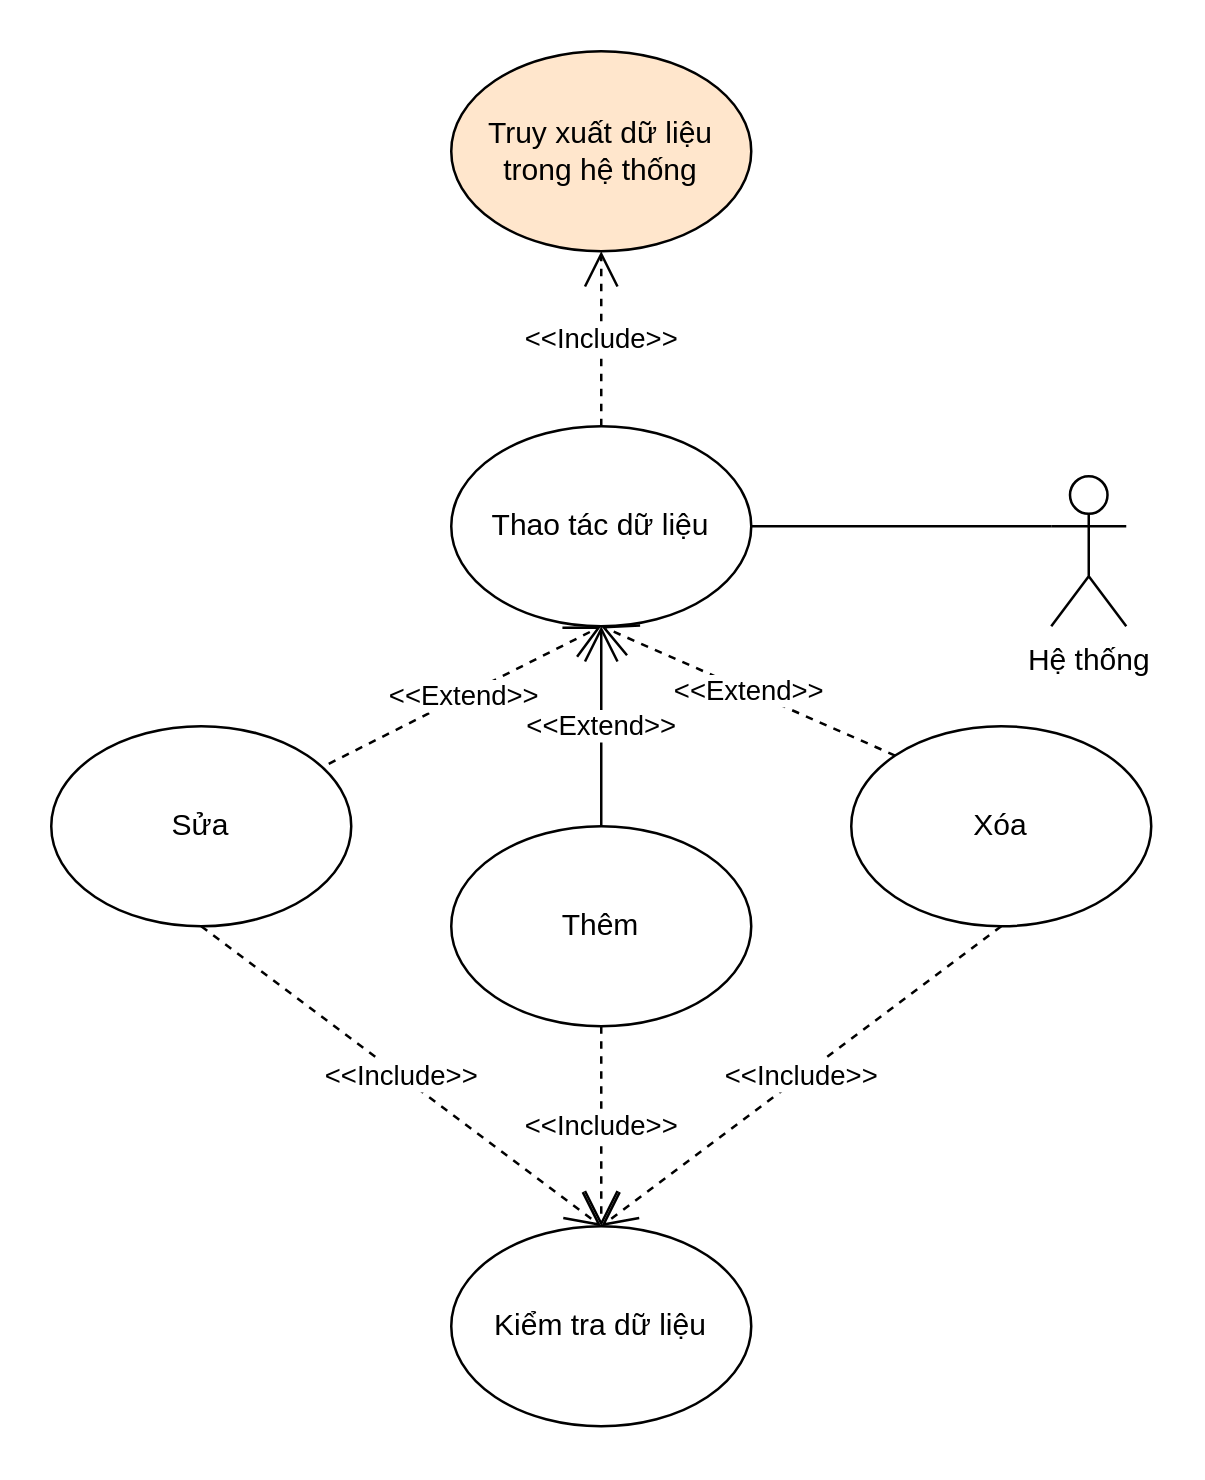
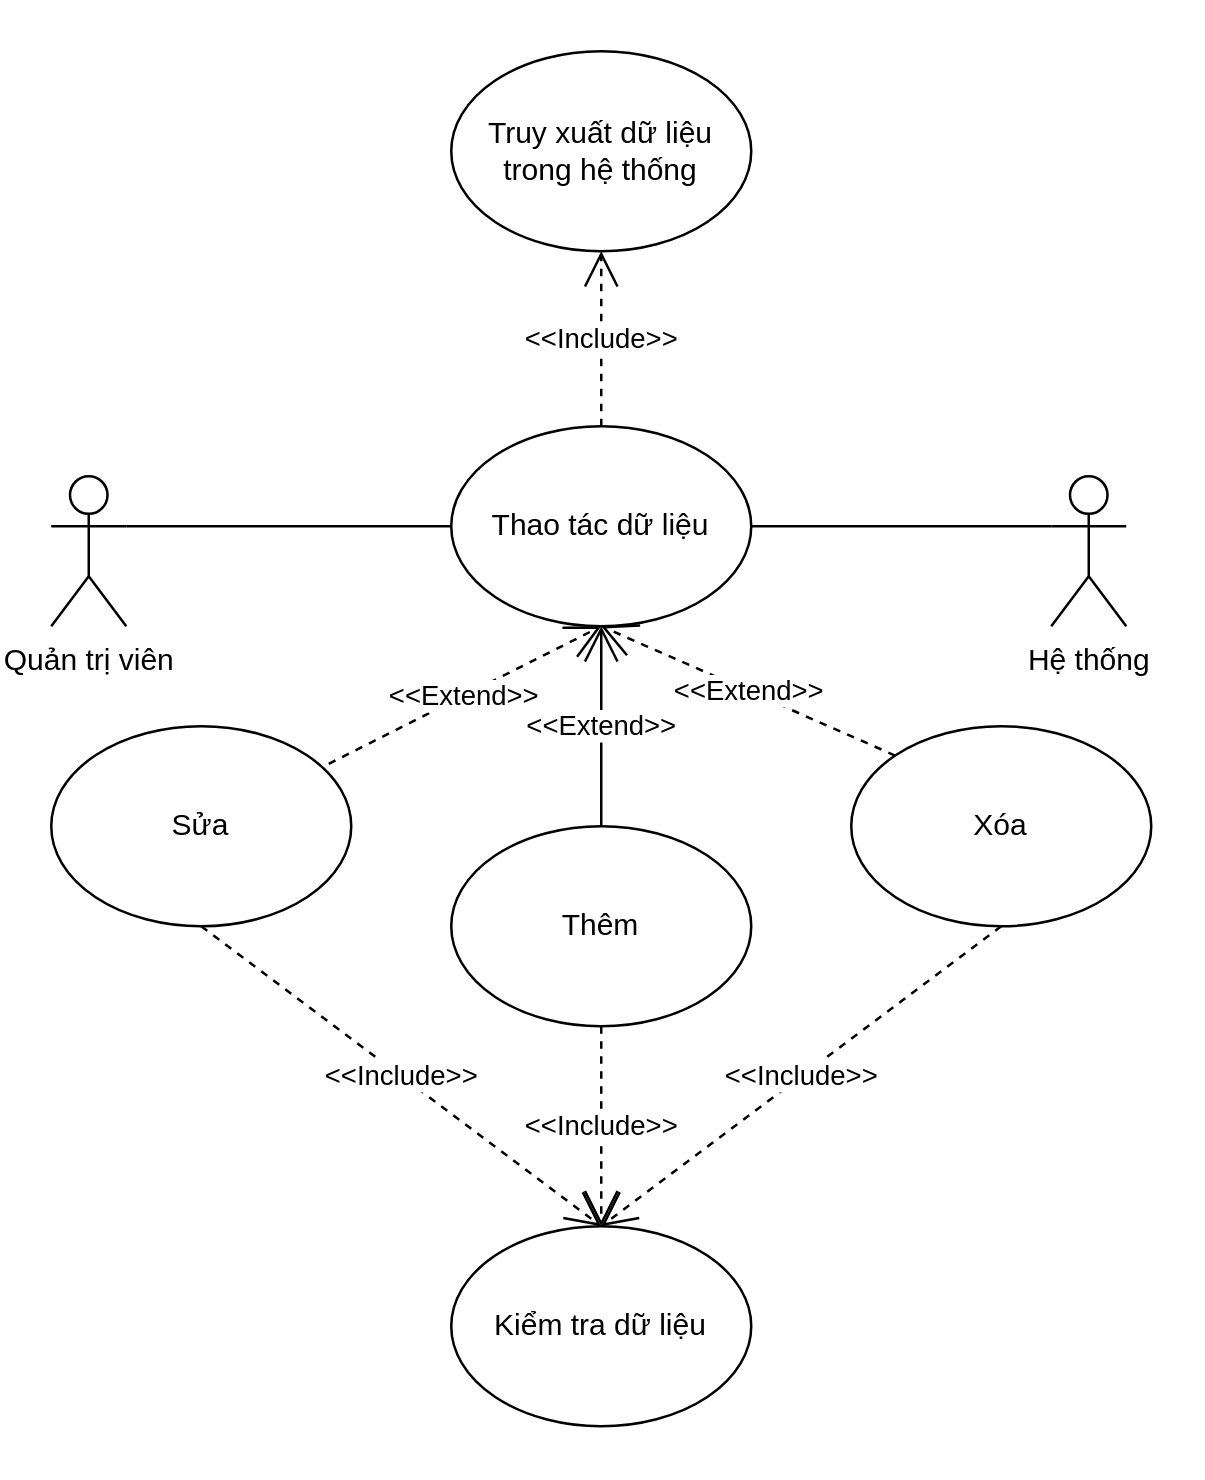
node "Truy xuất dữ liệu trong hệ thống": fillcolor #ffe6cc -> #ffffff
edge "Thao tác dữ liệu" -- "Quản trị viên": added
node "Quản trị viên": added
